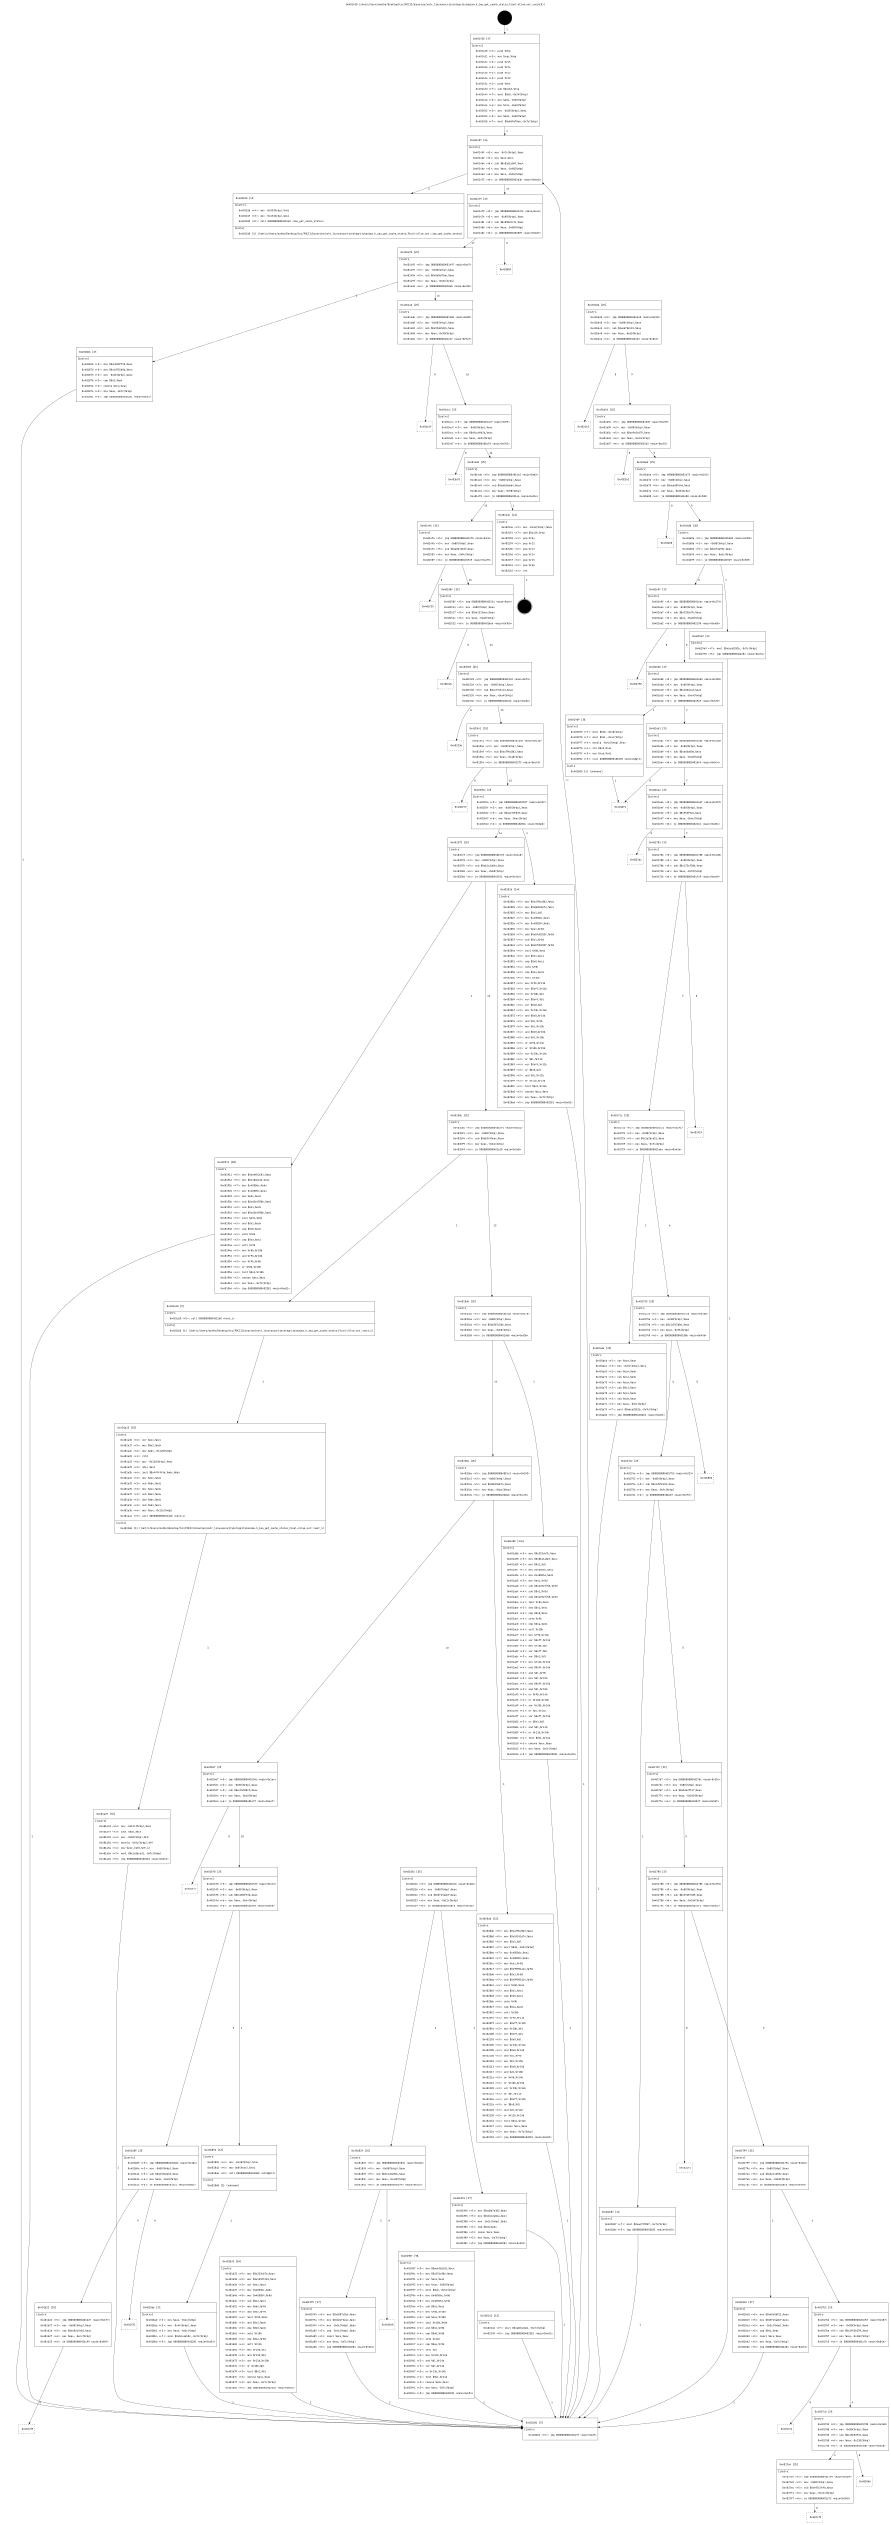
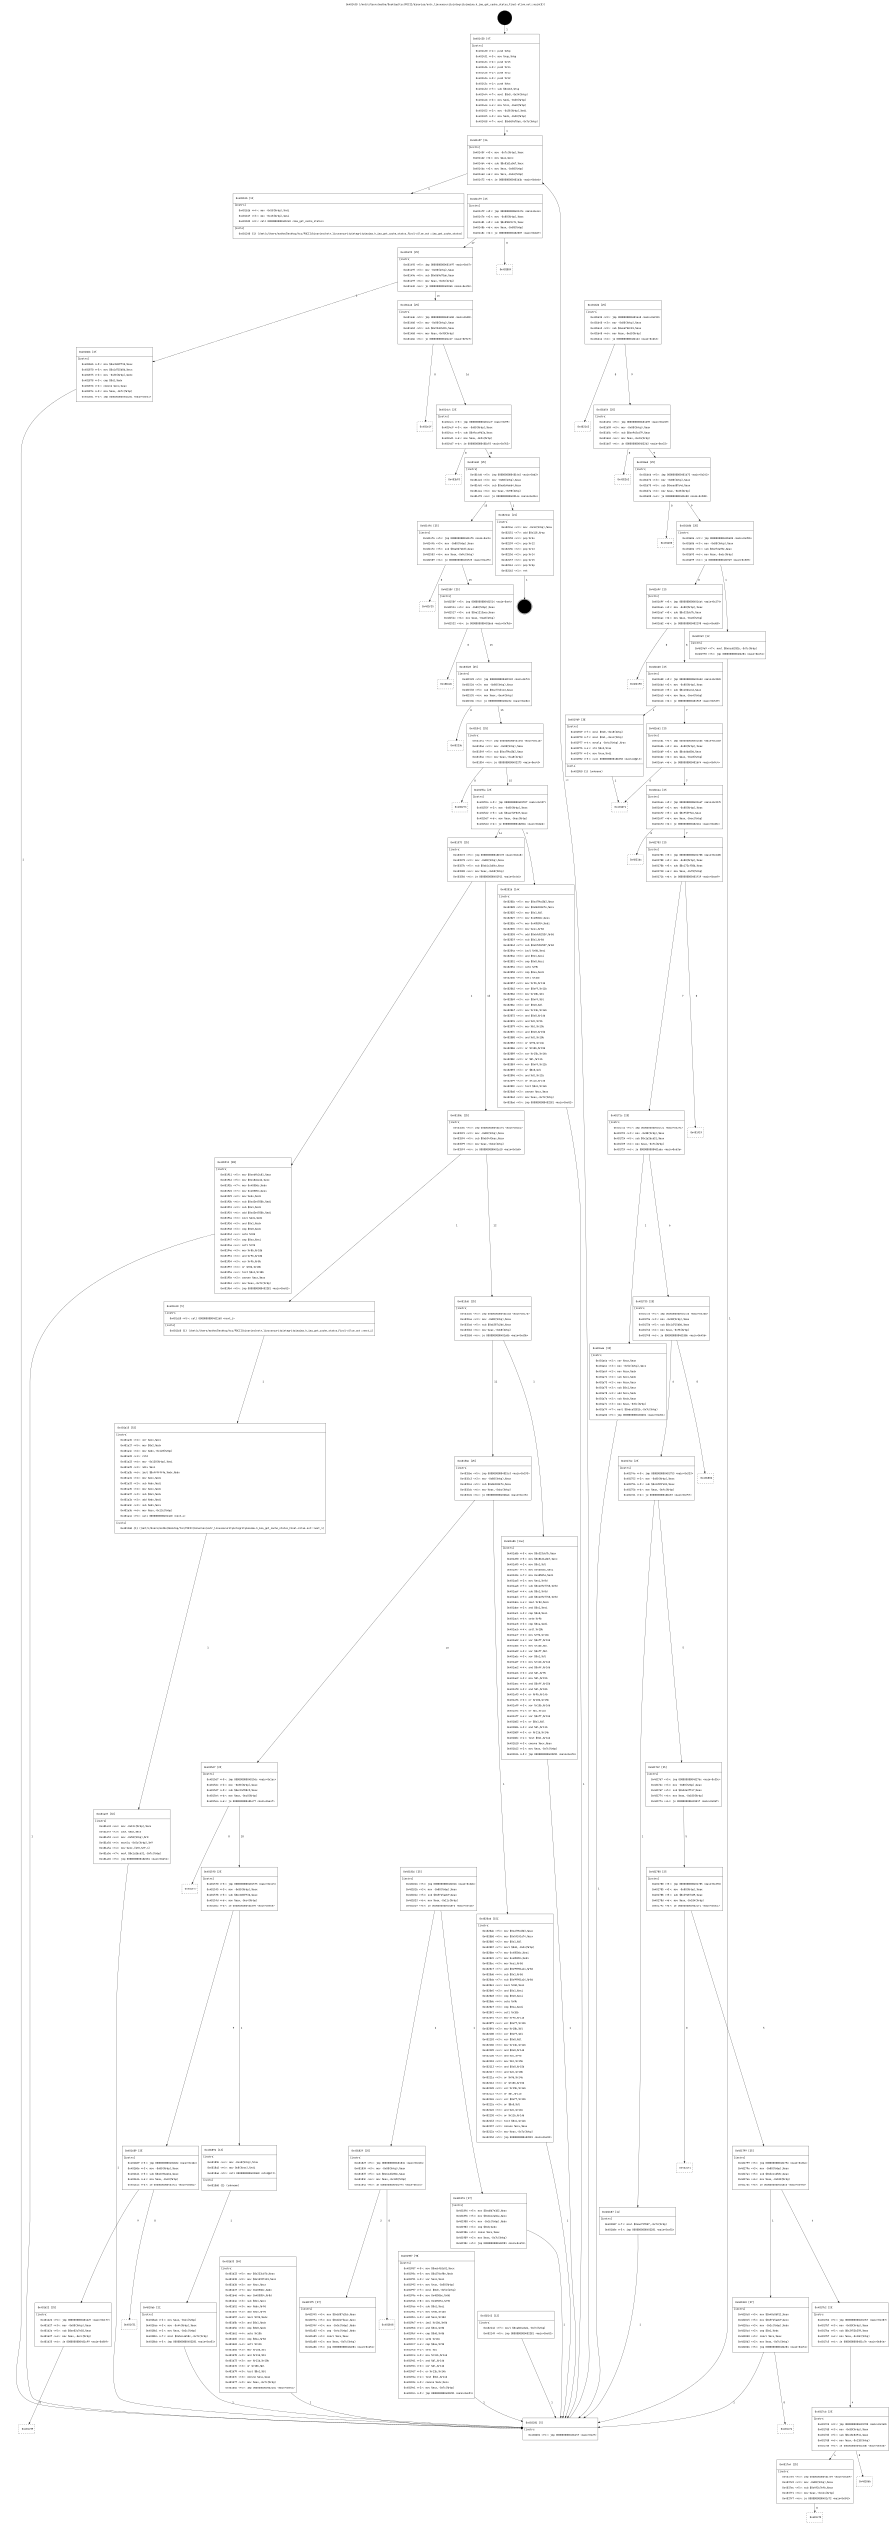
edge "0x40145f [26]" -> "0x401479 [25]": removed, label "17"
edge "0x4017b2 [25]" -> "0x401c7e": now "0x4018c0 [27]" -> "0x401c7e"
edge "0x4019f5 [27]" -> "0x402281 [5]": removed, label "2"
